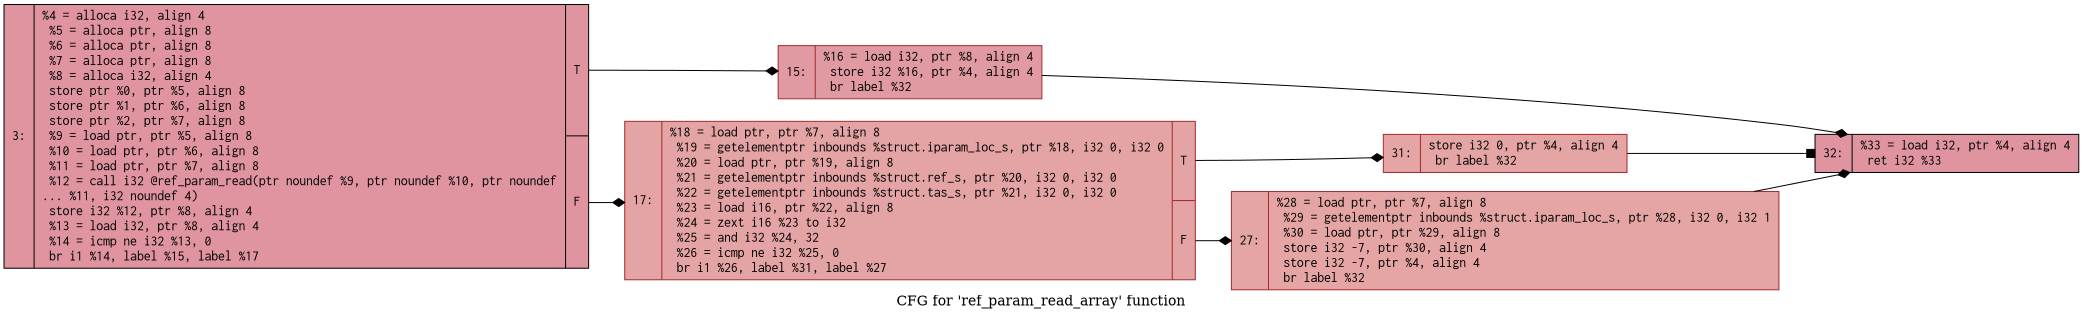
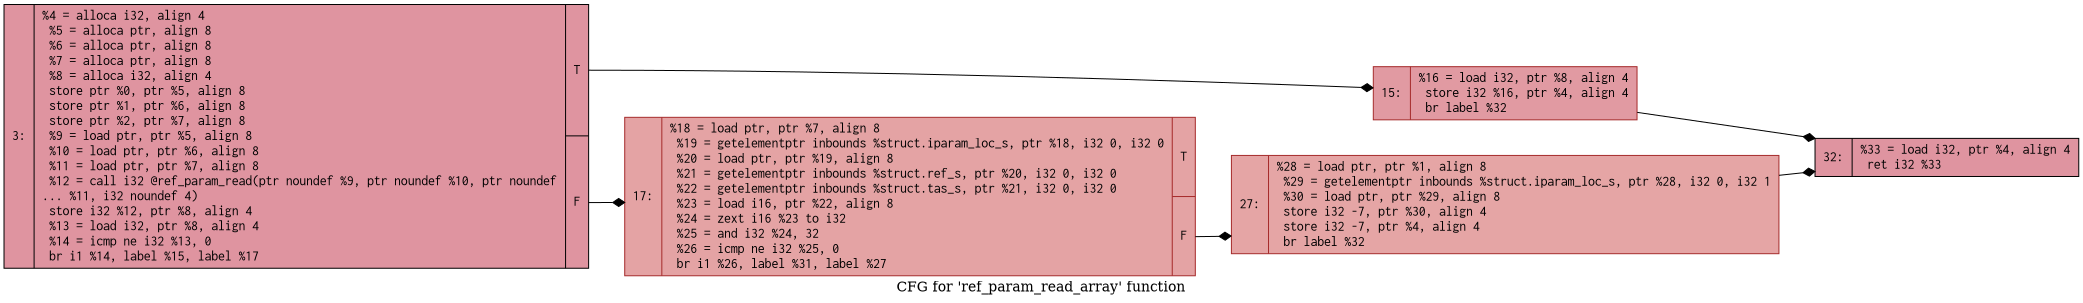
node "31:": removed
node "27:": text "%28 = load ptr, ptr %7, align 8" -> "%28 = load ptr, ptr %1, align 8"
